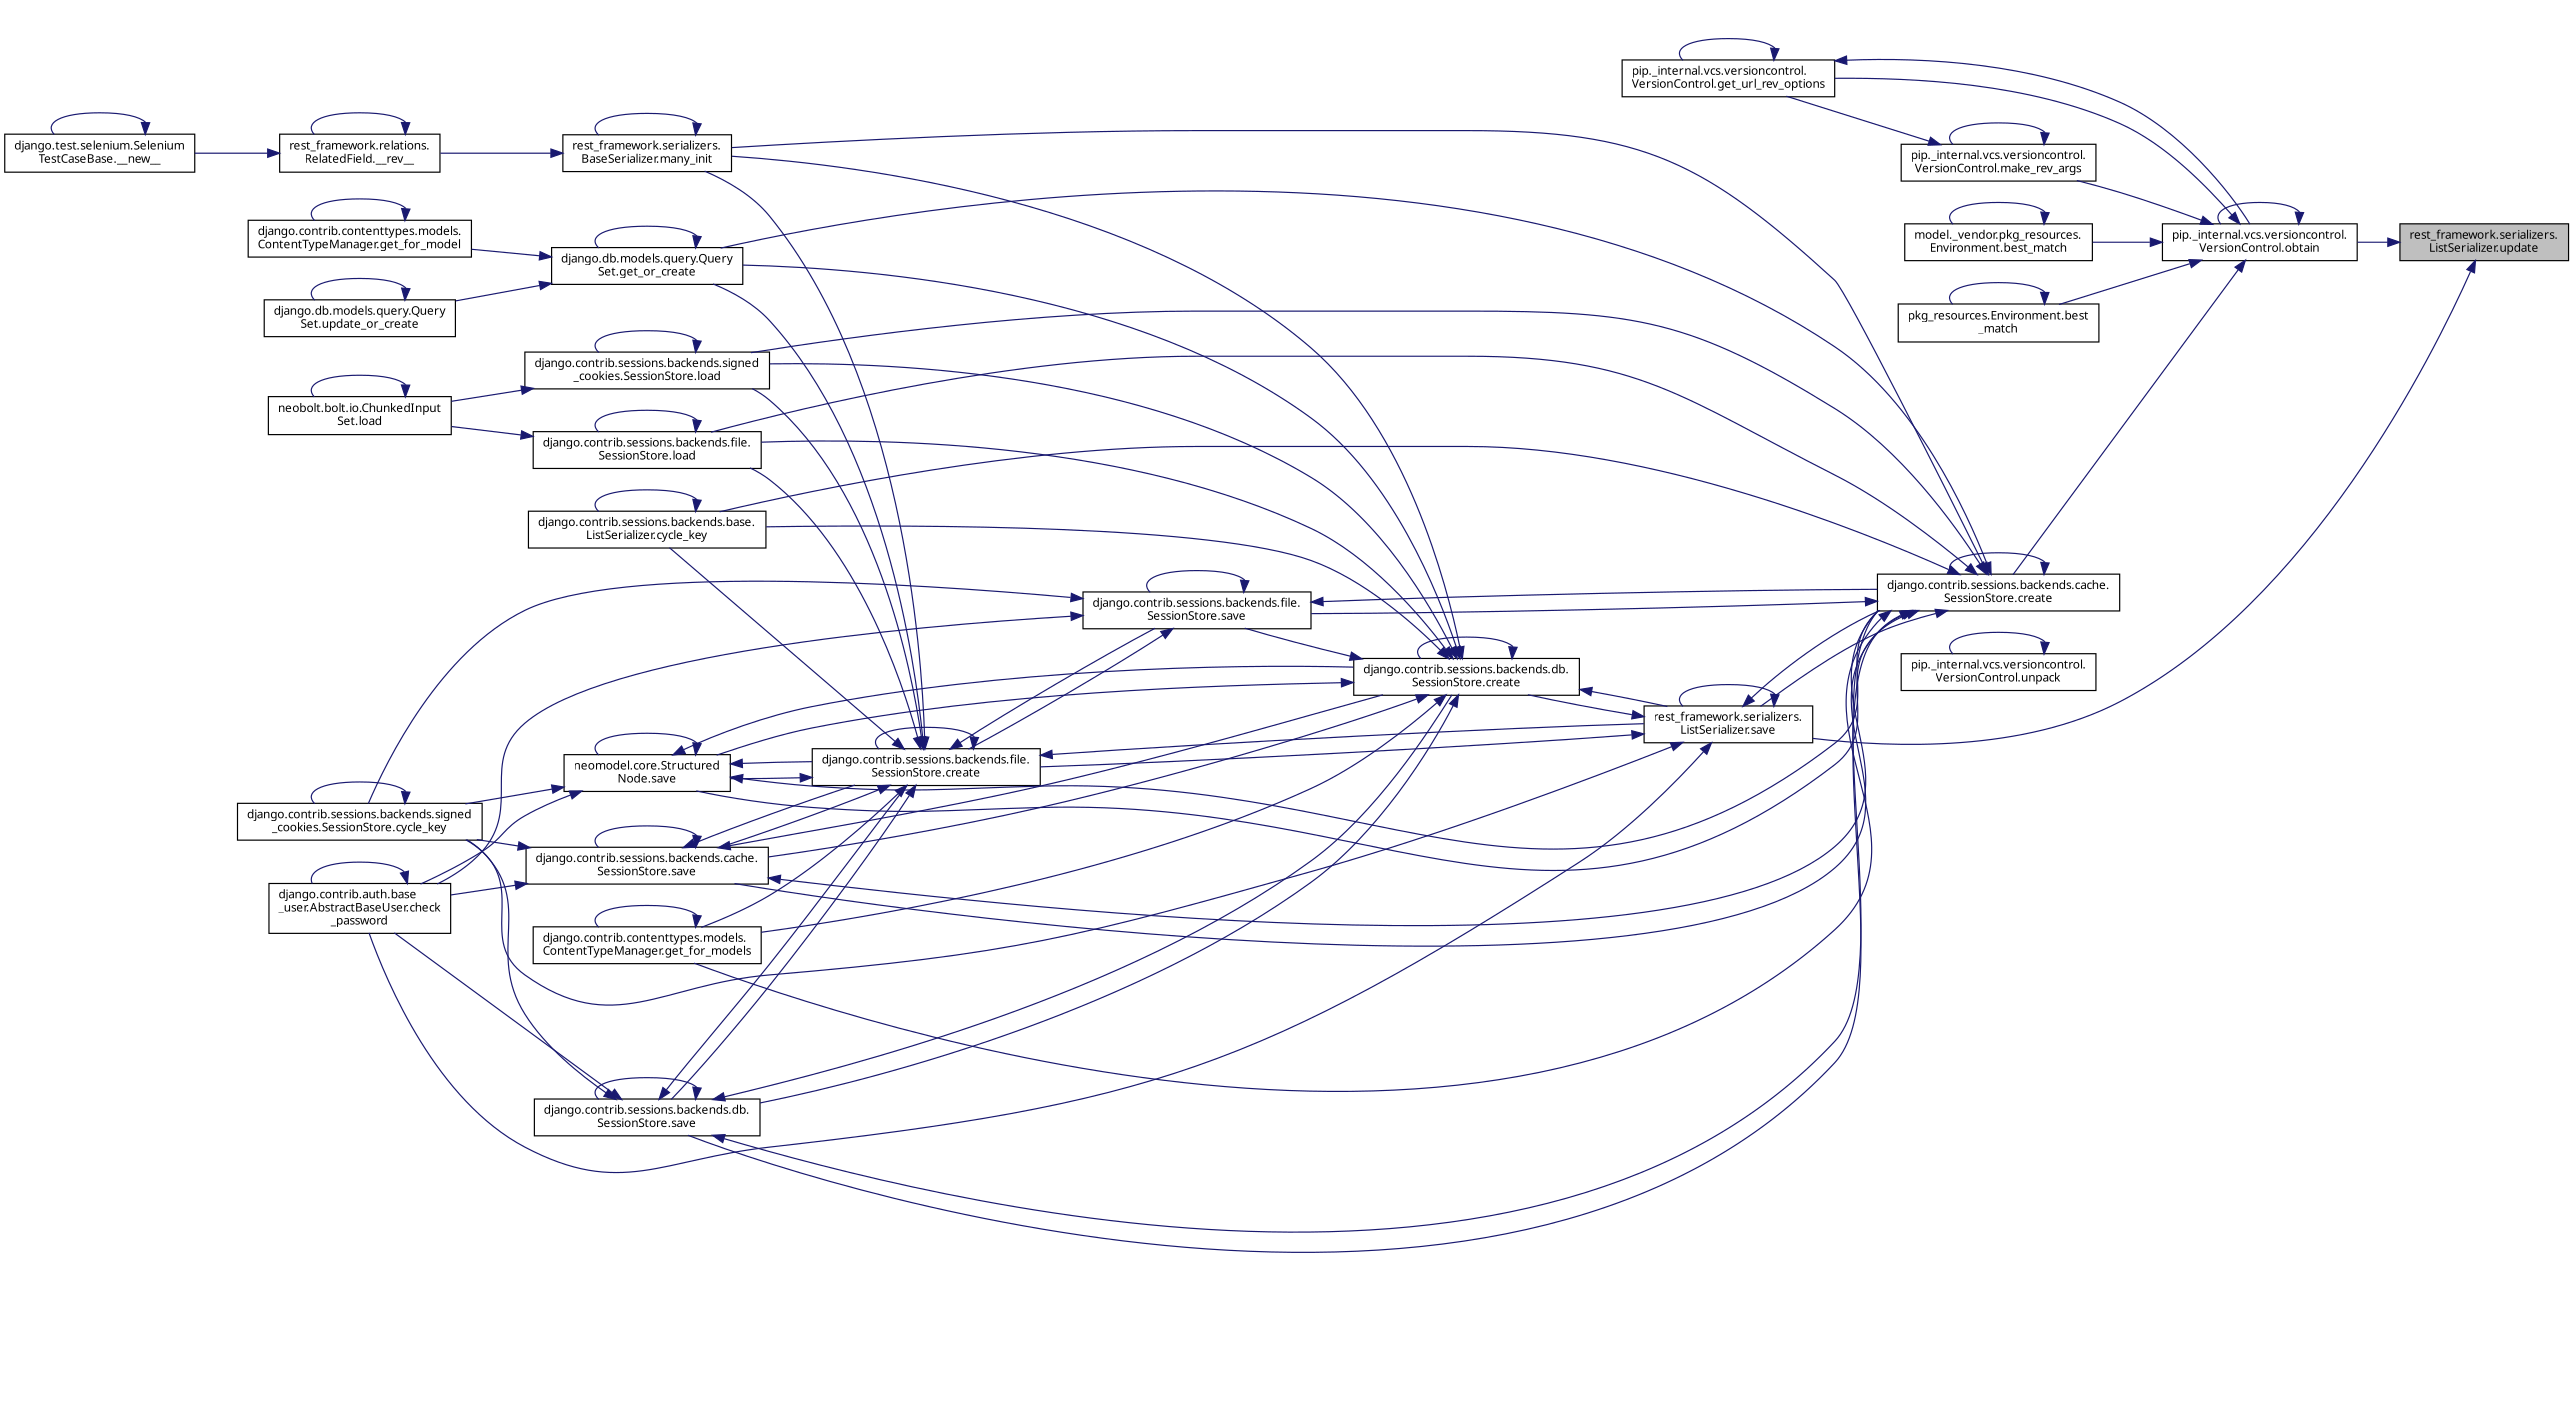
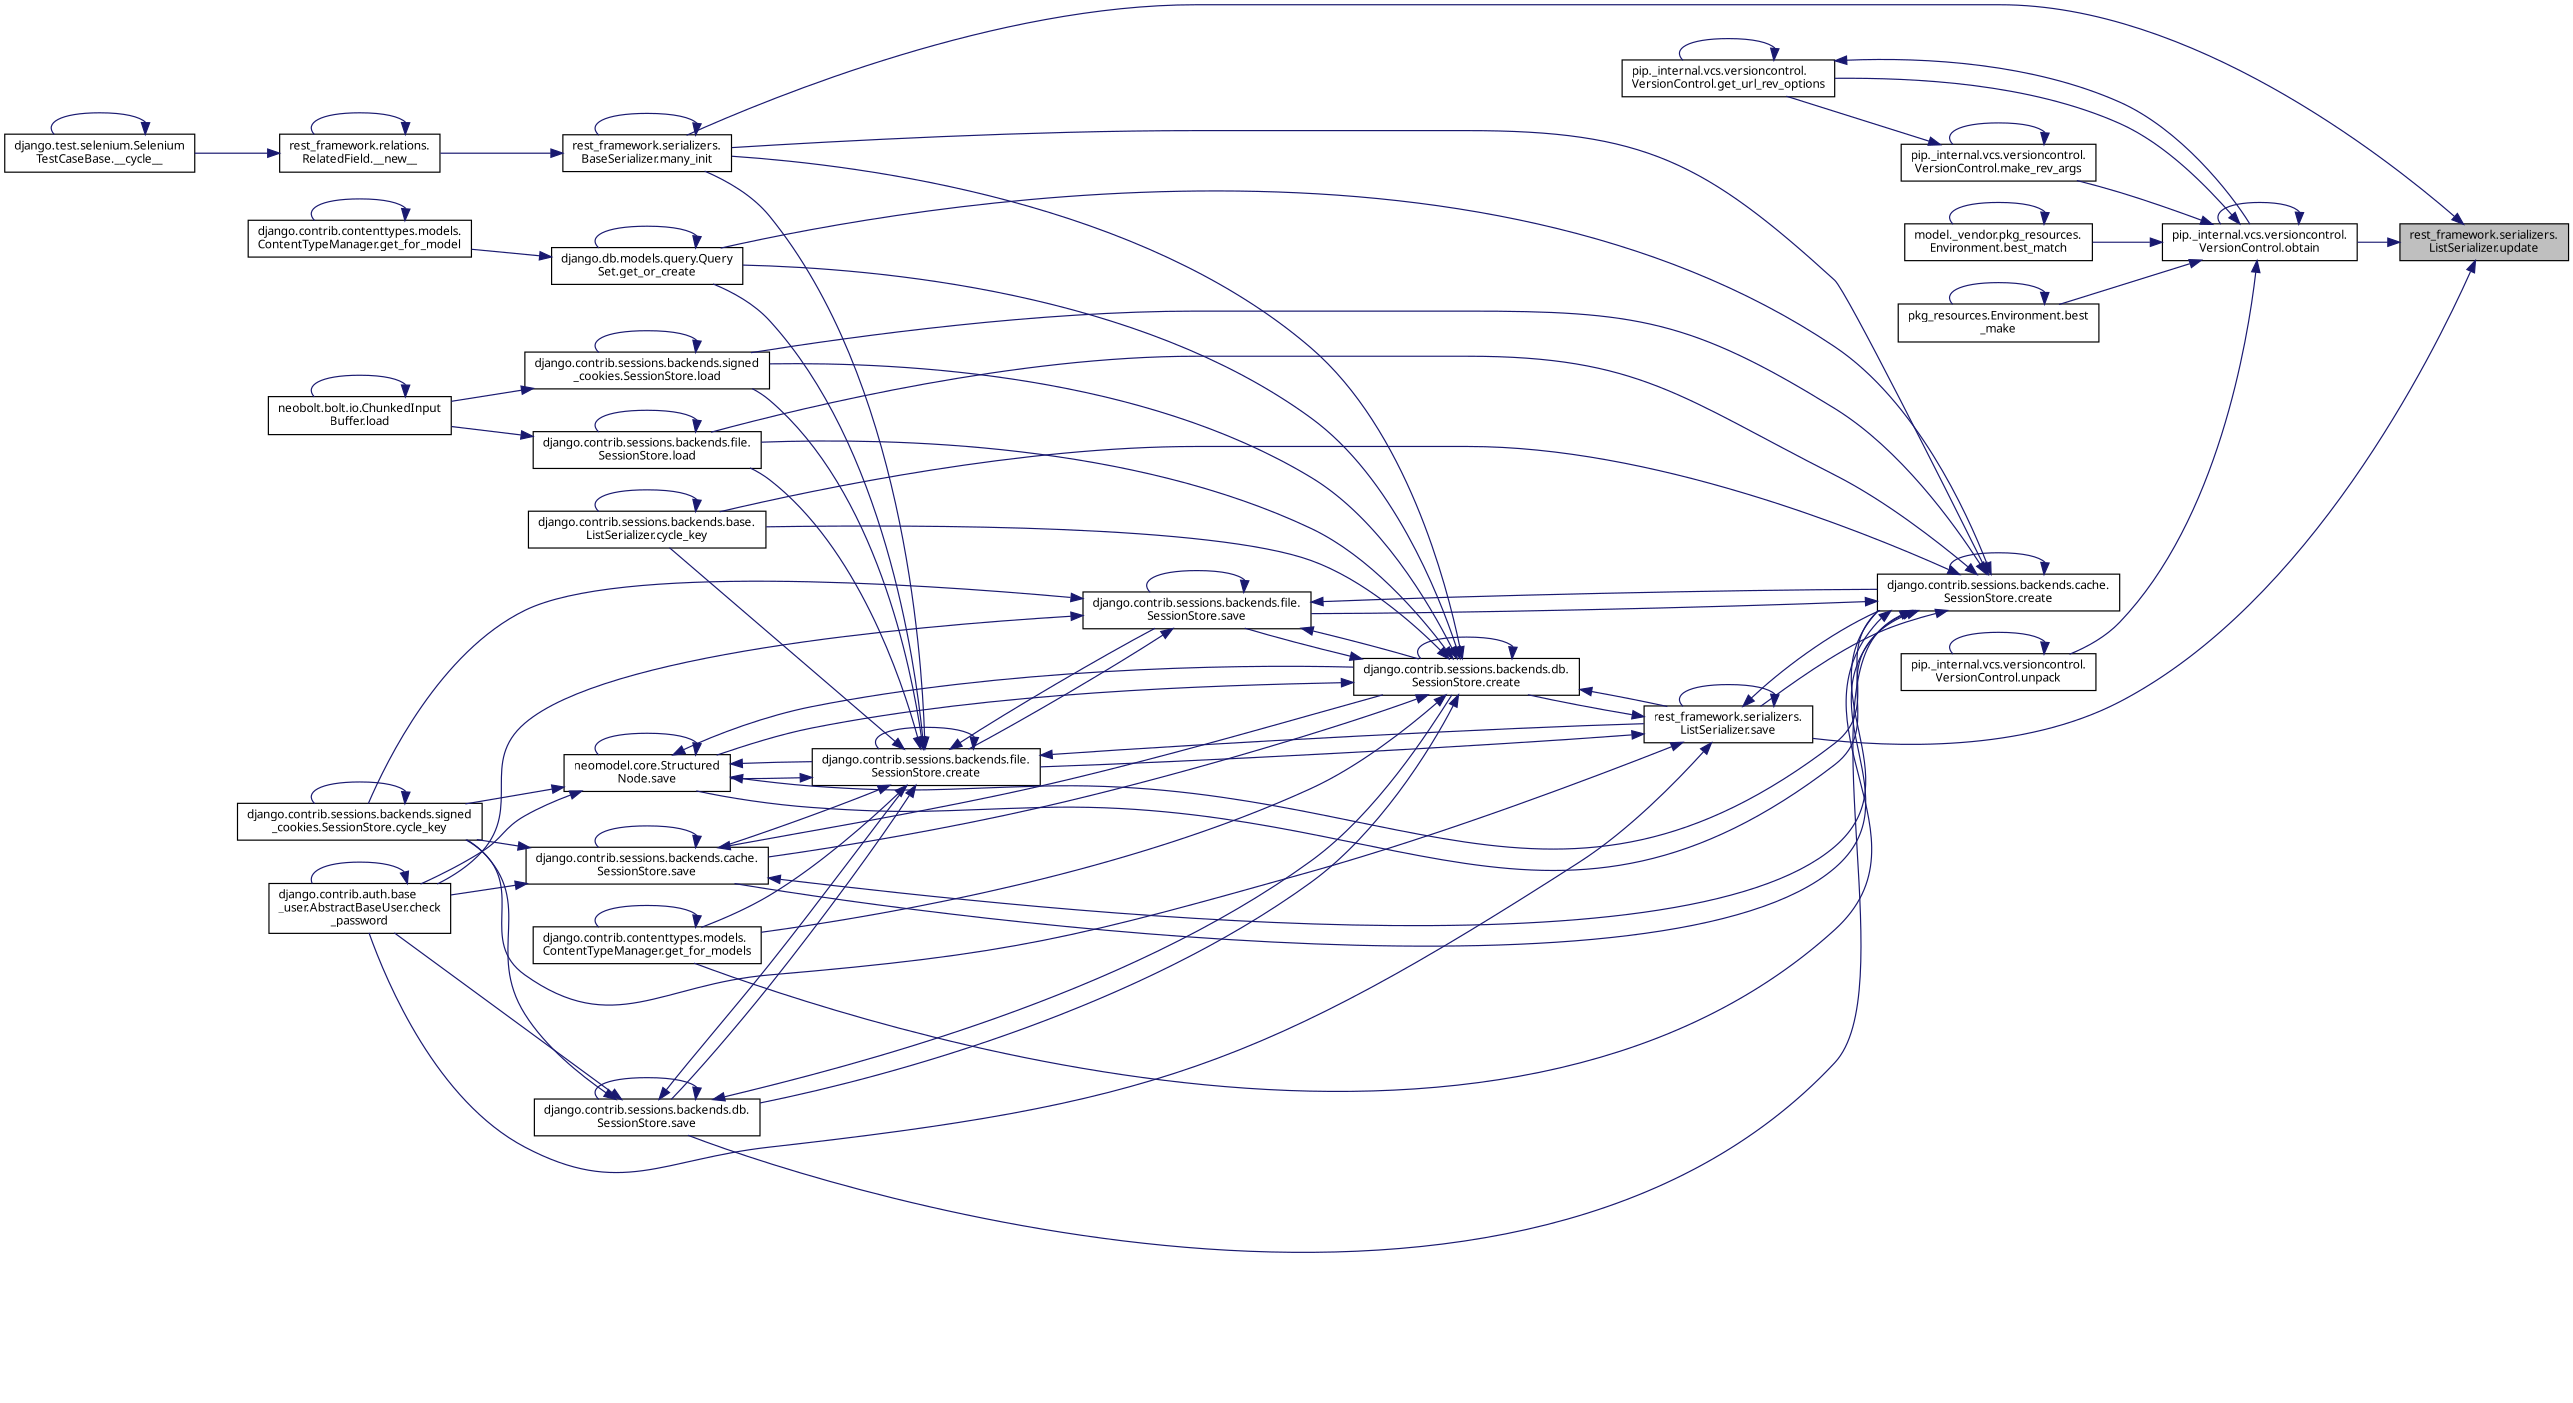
edge "rest_framework.serializers. BaseSerializer.many_init" -> "rest_framework.serializers. ListSerializer.update": added
node "django.test.selenium.Selenium TestCaseBase.__new__": label "django.test.selenium.Selenium TestCaseBase.__new__" -> "django.test.selenium.Selenium TestCaseBase.__cycle__"
node "rest_framework.relations. RelatedField.__rev__": label "rest_framework.relations. RelatedField.__rev__" -> "rest_framework.relations. RelatedField.__new__"
node "django.db.models.query.Query Set.update_or_create": removed
node "pkg_resources.Environment.best _match": label "pkg_resources.Environment.best _match" -> "pkg_resources.Environment.best _make"
node "neobolt.bolt.io.ChunkedInput Set.load": label "neobolt.bolt.io.ChunkedInput Set.load" -> "neobolt.bolt.io.ChunkedInput Buffer.load"
edge "django.contrib.sessions.backends.cache. SessionStore.create" -> "pip._internal.vcs.versioncontrol. VersionControl.obtain": now "pip._internal.vcs.versioncontrol. VersionControl.unpack" -> "pip._internal.vcs.versioncontrol. VersionControl.obtain"
edge "django.contrib.sessions.backends.db. SessionStore.create" -> "django.contrib.sessions.backends.file. SessionStore.save": added
edge "django.contrib.sessions.backends.file. SessionStore.create" -> "django.contrib.sessions.backends.cache. SessionStore.save": removed
edge "django.contrib.sessions.backends.cache. SessionStore.create" -> "django.contrib.sessions.backends.db. SessionStore.save": removed
